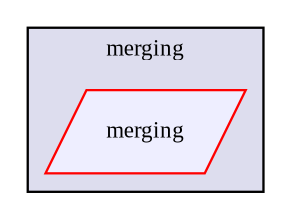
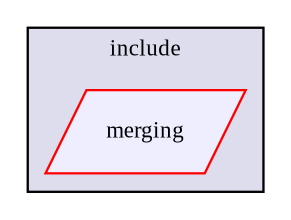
cluster "merging": label "merging" -> "include"
